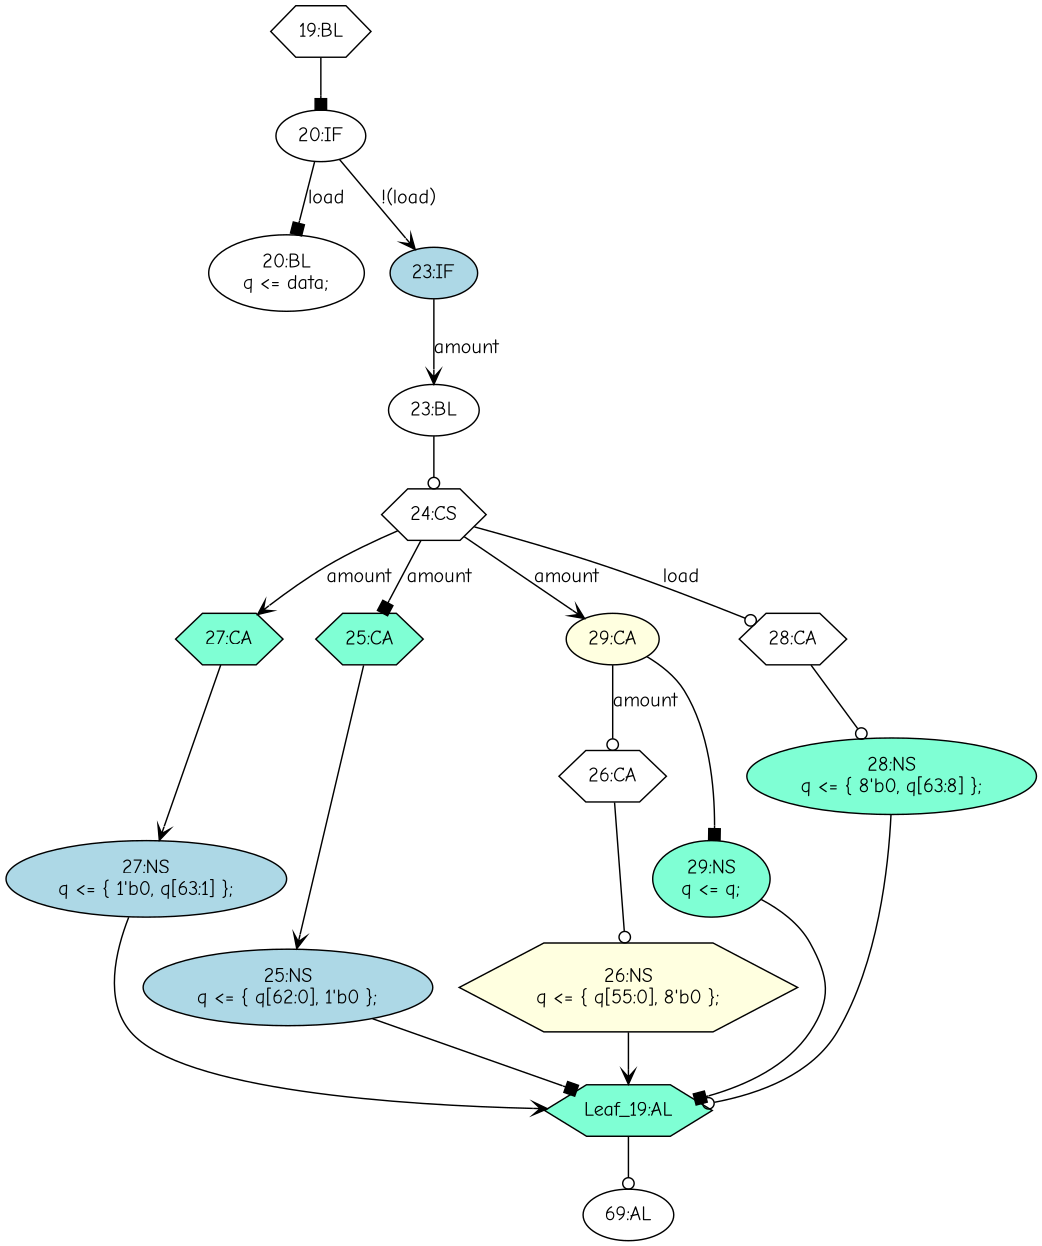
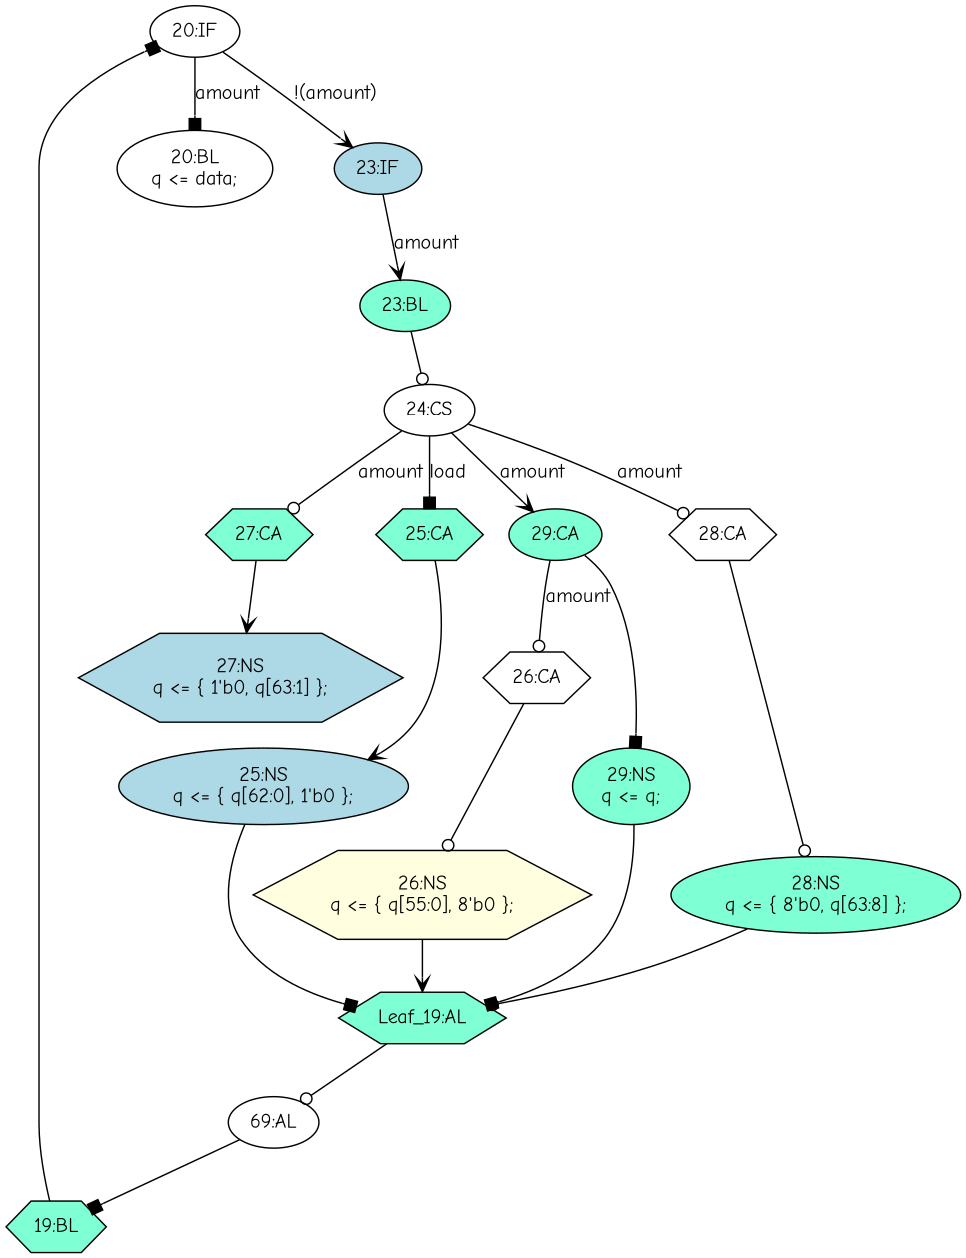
node "19:BL": fillcolor white -> aquamarine
edge "20:IF" -> "20:BL q <= data;": label "load" -> "amount"
edge "20:IF" -> "23:IF": label "!(load)" -> "!(amount)"
node "23:BL": fillcolor white -> aquamarine
node "24:CS": shape hexagon -> ellipse
edge "24:CS" -> "27:CA": arrowhead vee -> odot
edge "24:CS" -> "25:CA": label "amount" -> "load"
edge "24:CS" -> "28:CA": label "load" -> "amount"
node "29:CA": fillcolor lightyellow -> aquamarine
node "27:NS q <= { 1'b0, q[63:1] };": shape ellipse -> hexagon
edge "27:NS q <= { 1'b0, q[63:1] };" -> "Leaf_19:AL": removed
edge "69:AL" -> "19:BL": added
